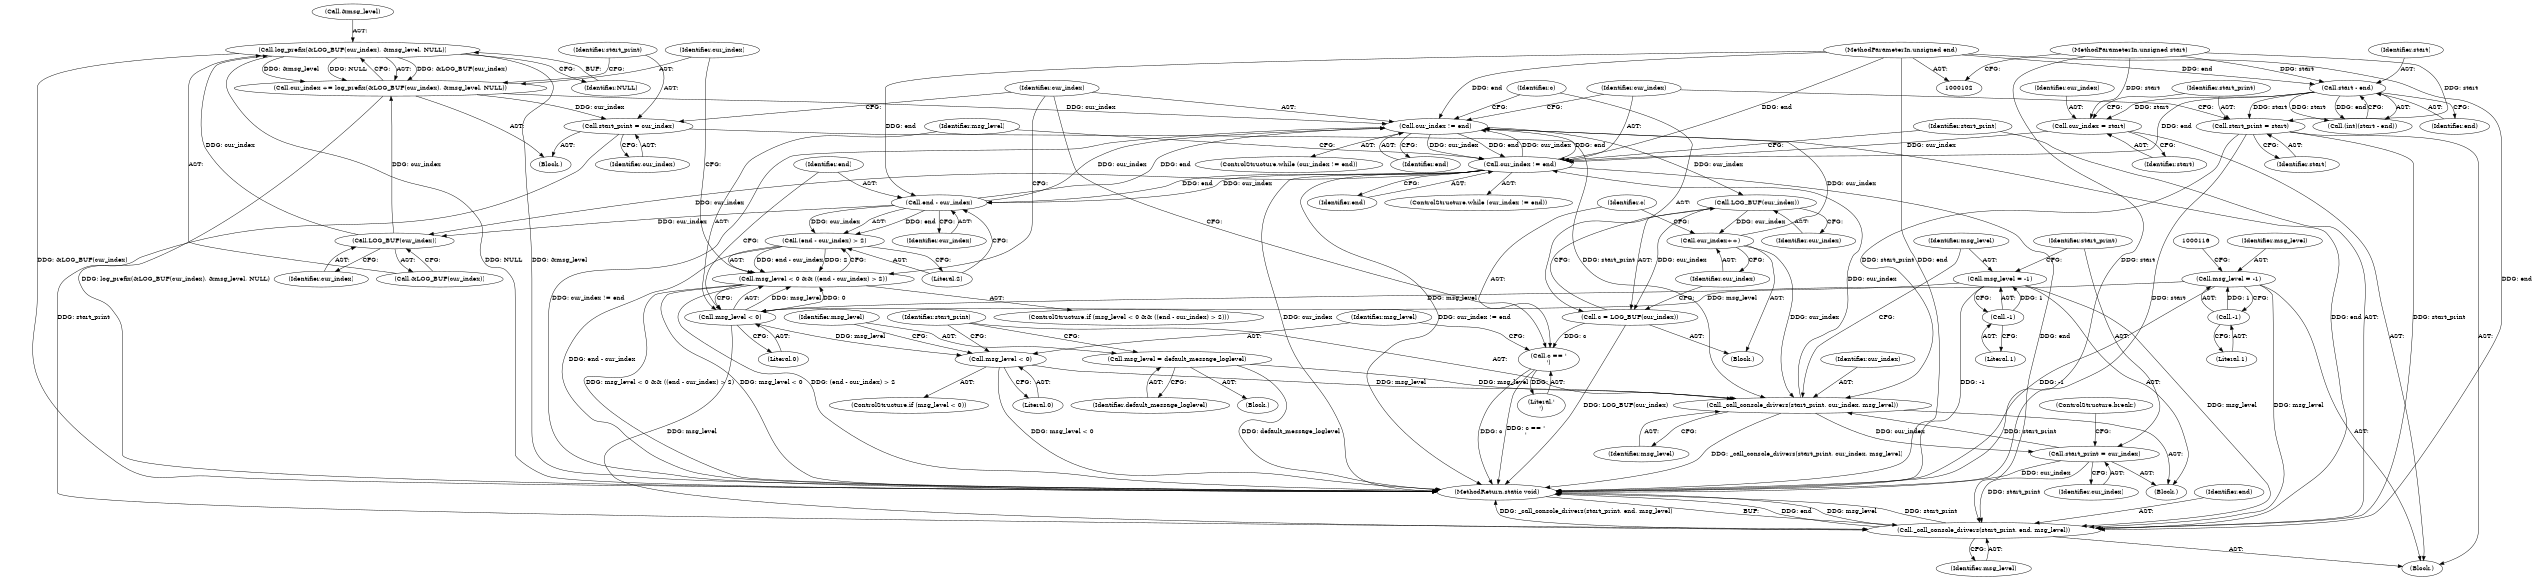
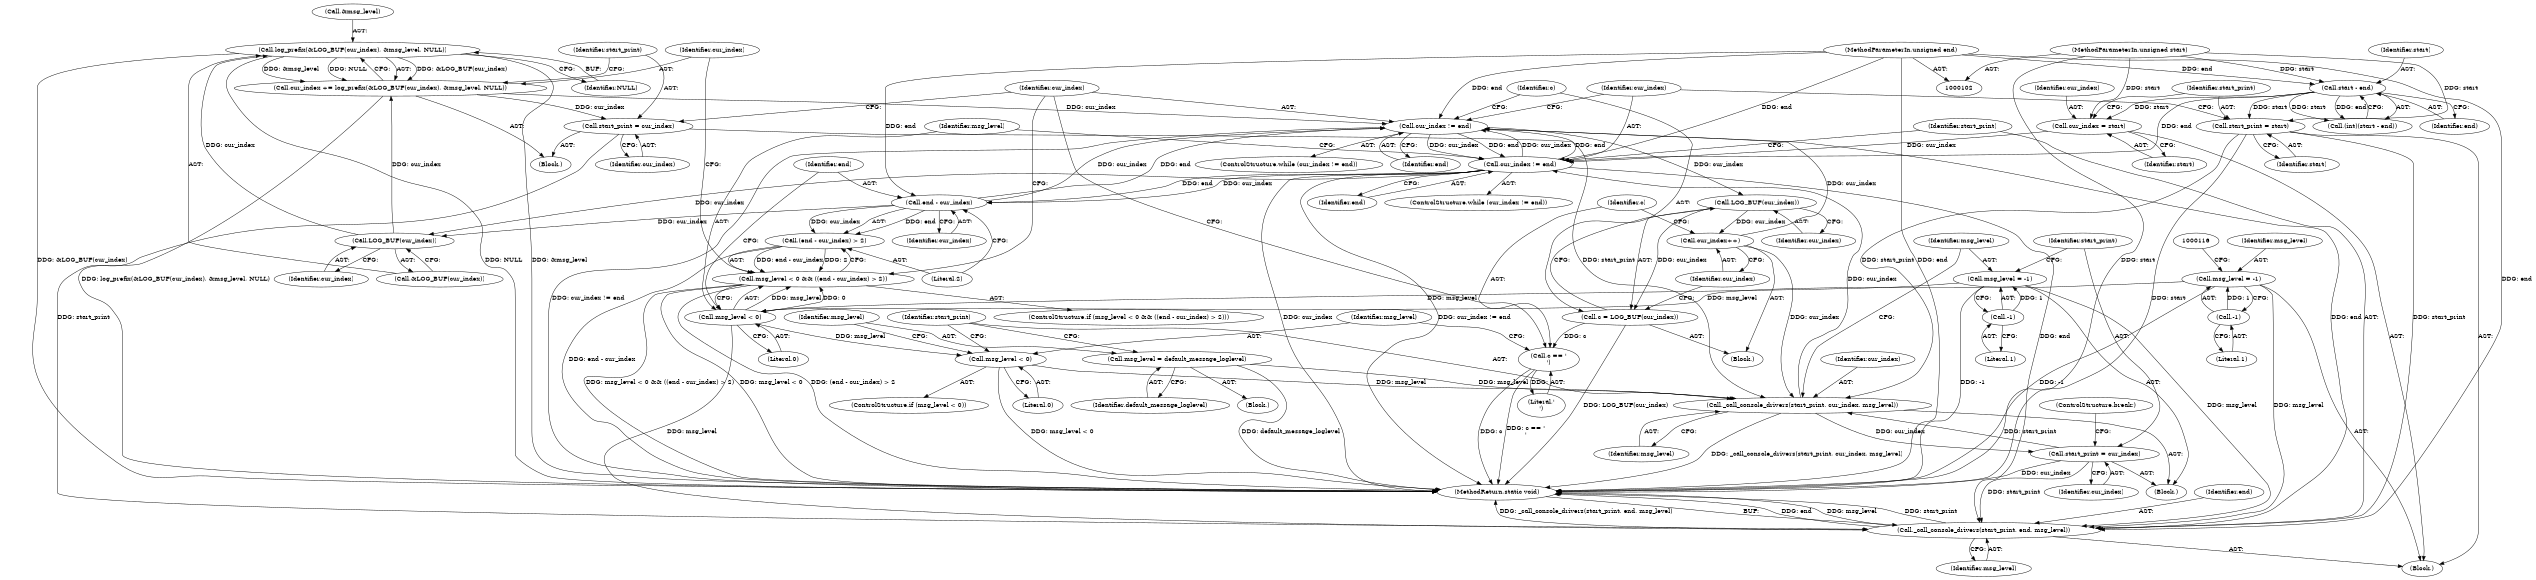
edge "(MethodParameterIn,unsigned start)" -> "1000102": label "CFG: " -> "AST: "
edge "(Call,(end - cur_index) > 2)" -> "(Literal,2)": removed, label "CFG:"
